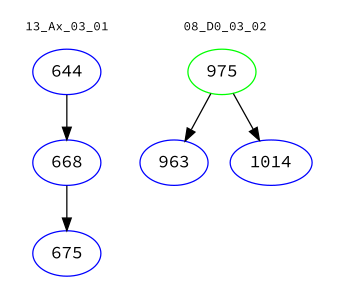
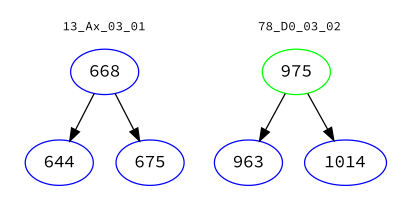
cluster "08_D0_03_02": label "08_D0_03_02" -> "78_D0_03_02"
edge "644" -> "668": reversed
